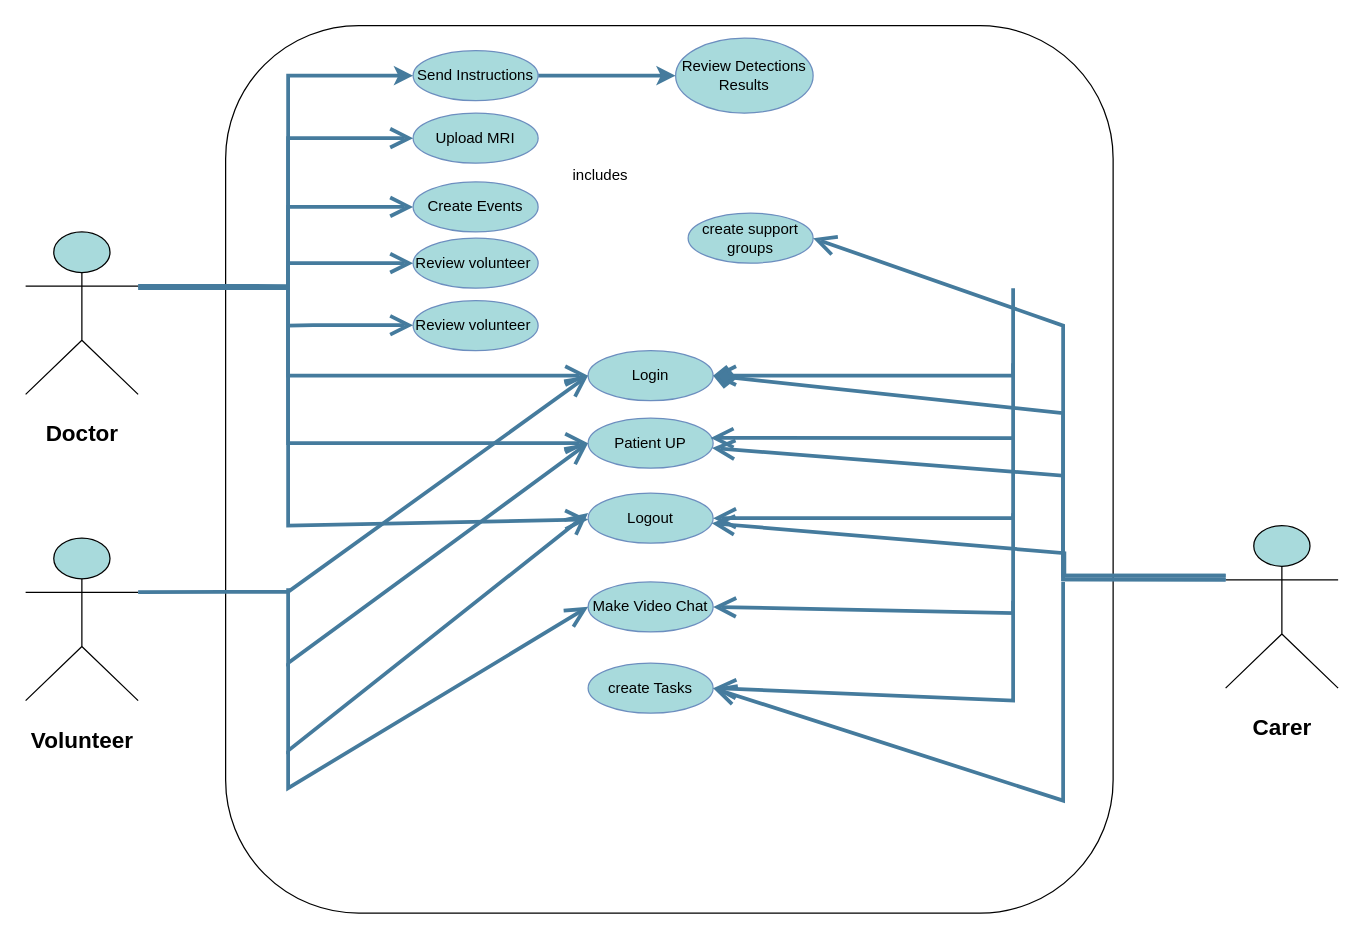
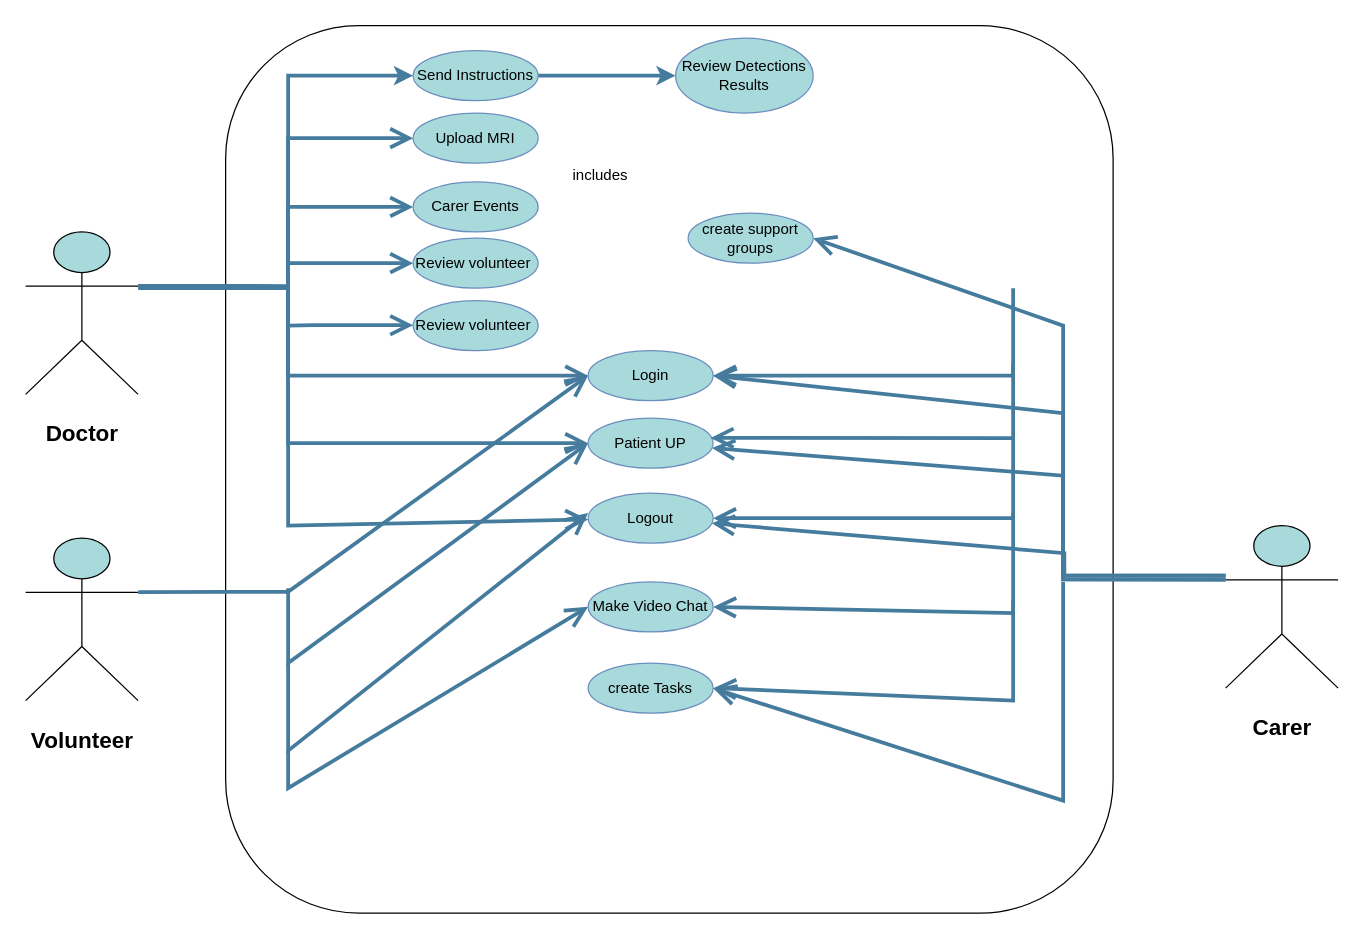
node "Create Events": label "Create Events" -> "Carer Events"
edge "Carer" -> "Login": arrowhead diamond -> open
